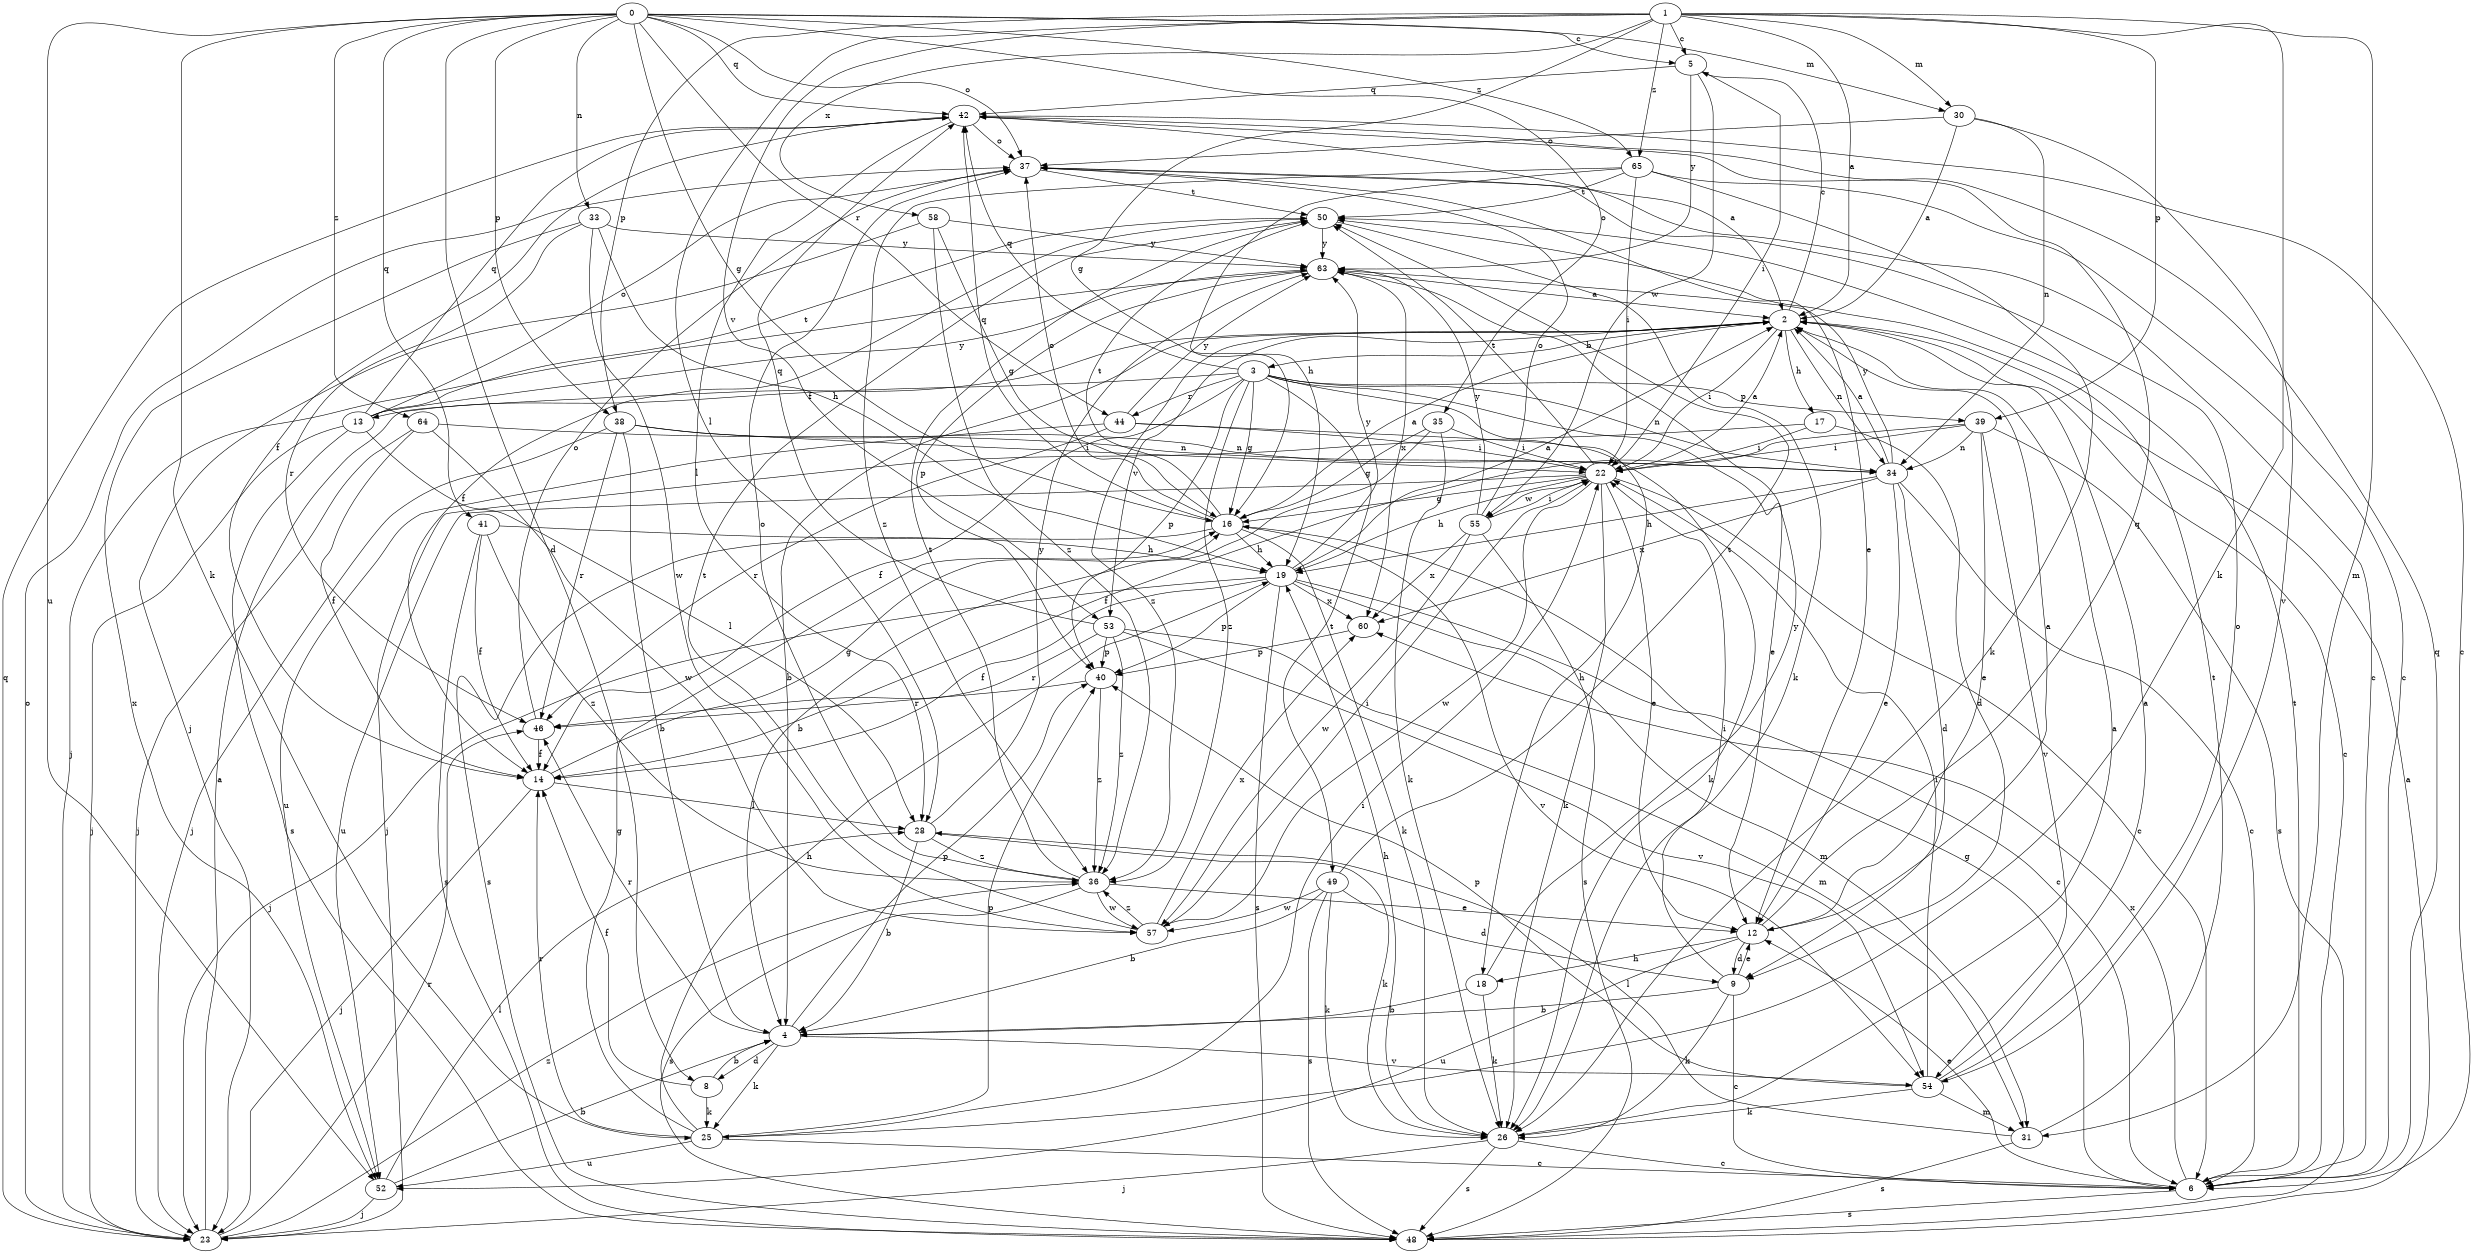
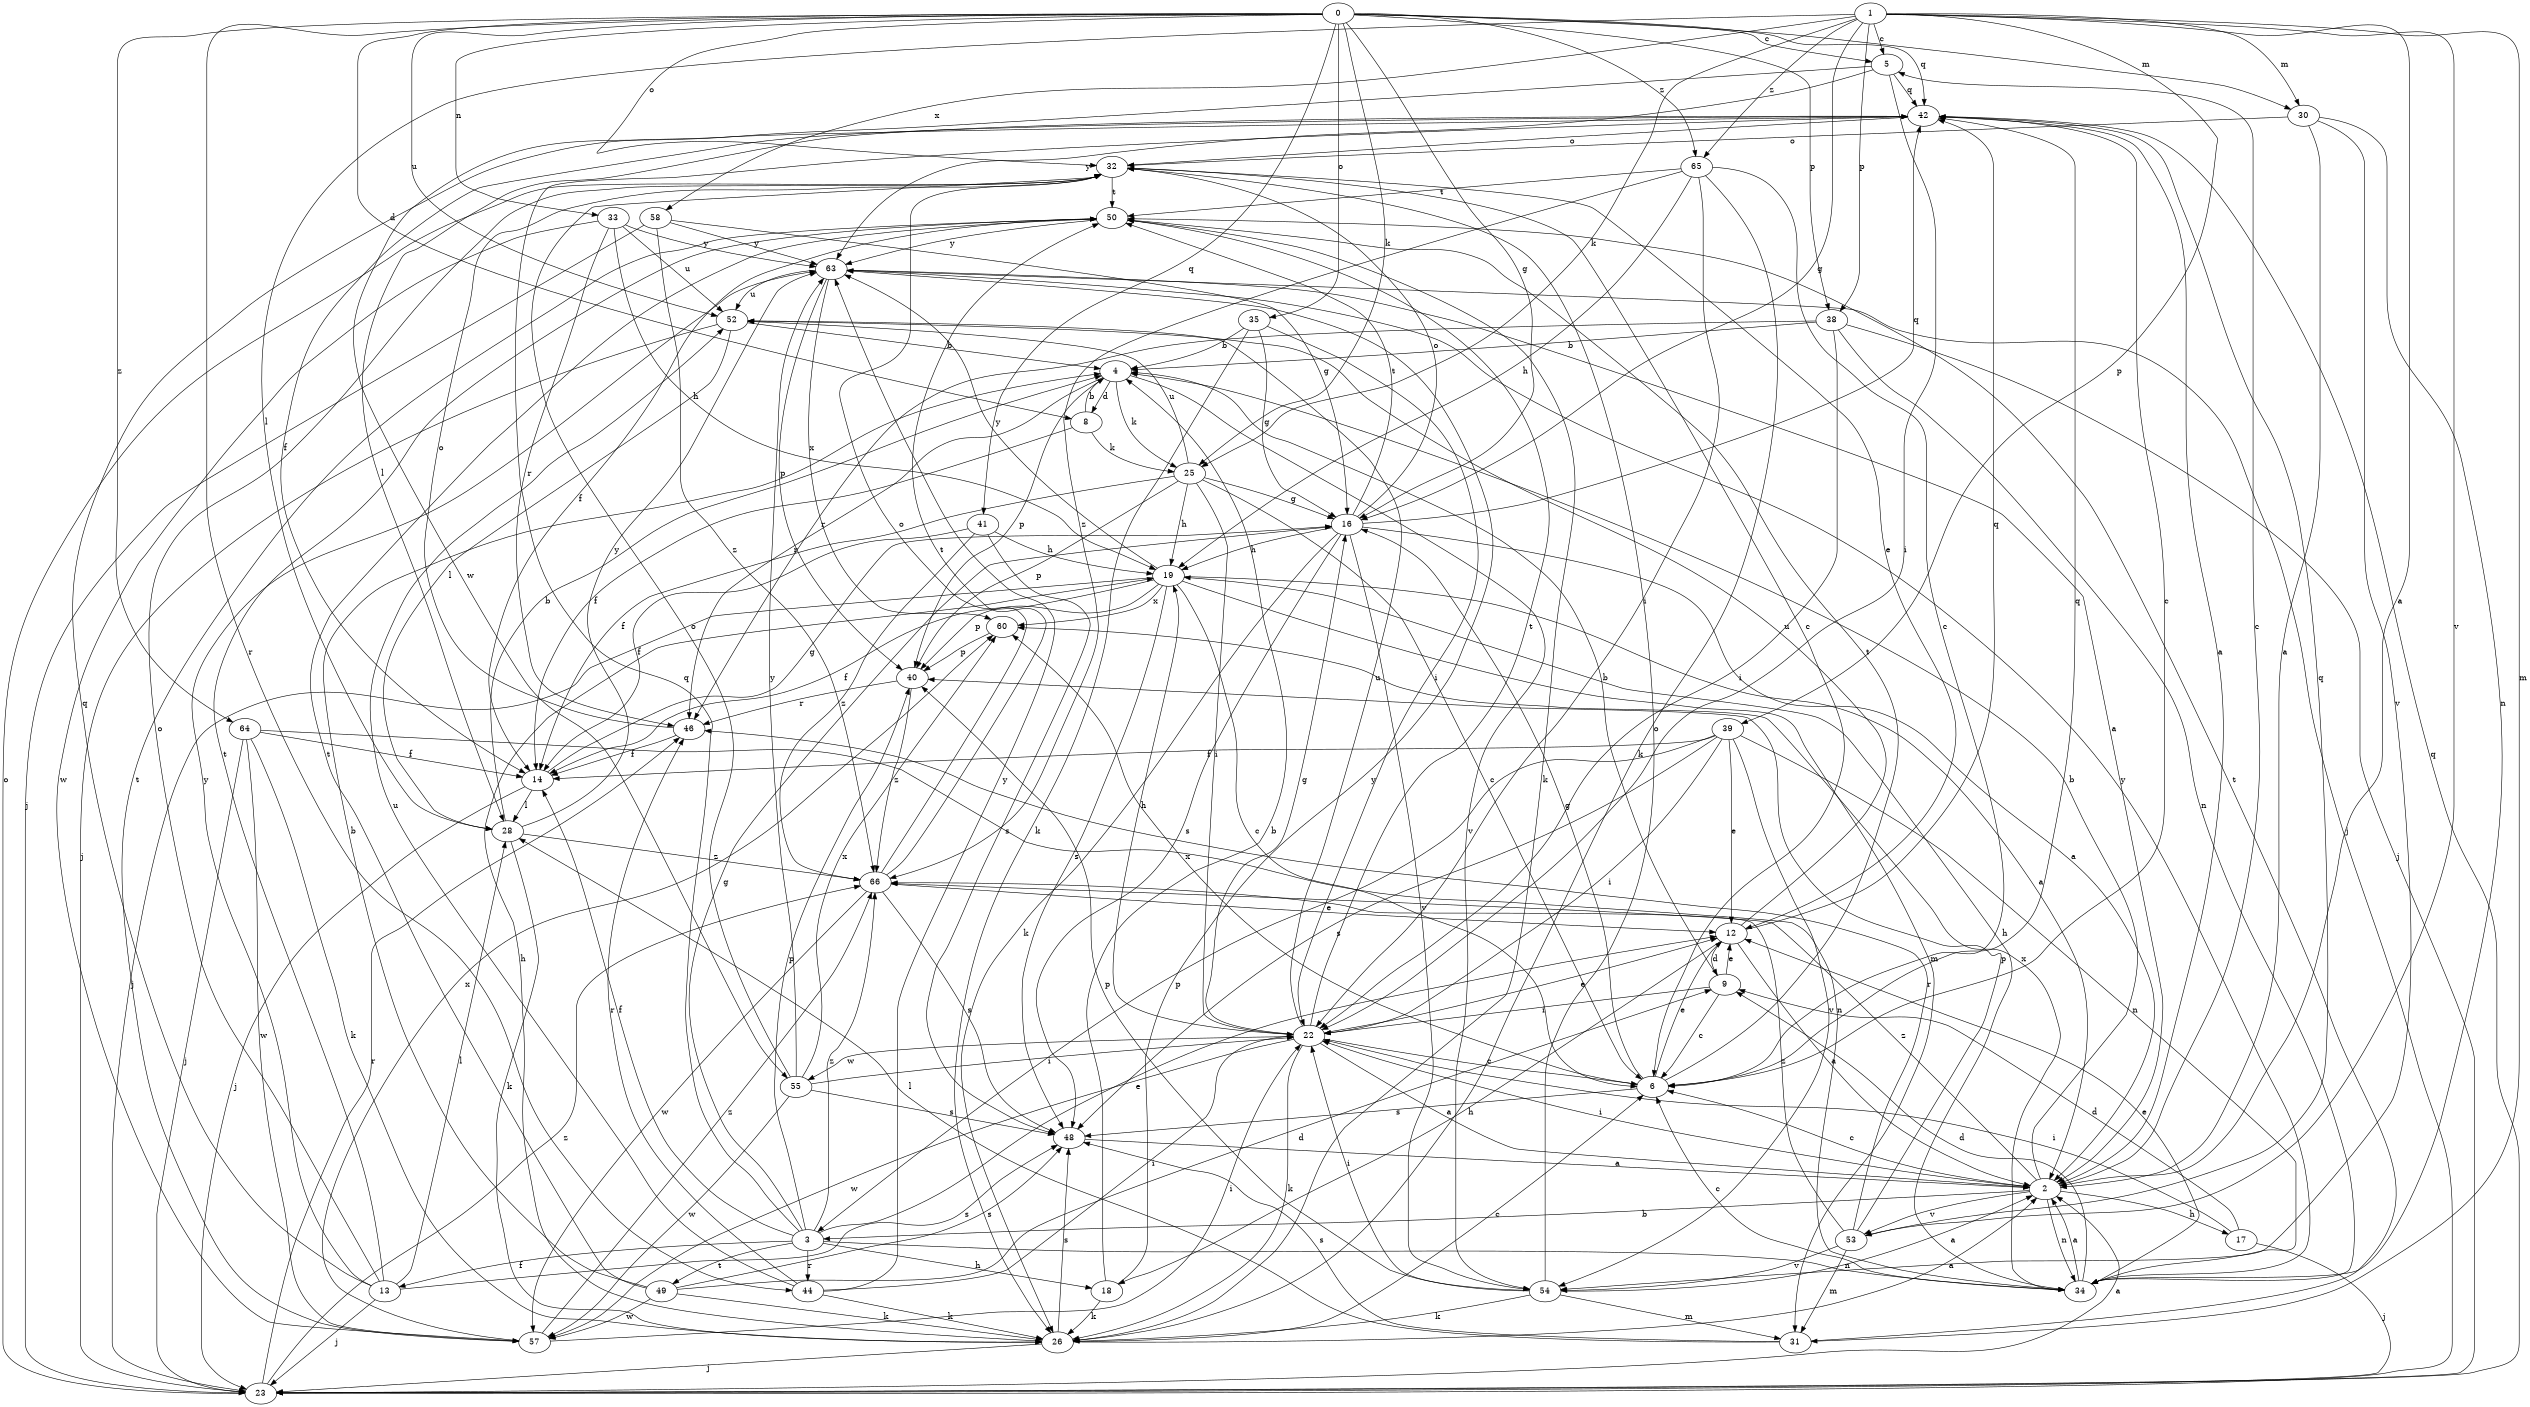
node "37": label "37" -> "32"
edge "63" -> "52": added, label "u"
edge "3" -> "39": reversed
edge "33" -> "52": label "x" -> "u"
node "36": label "36" -> "66"
edge "25" -> "14": label "r" -> "f"
edge "9" -> "26": now "64" -> "26"
